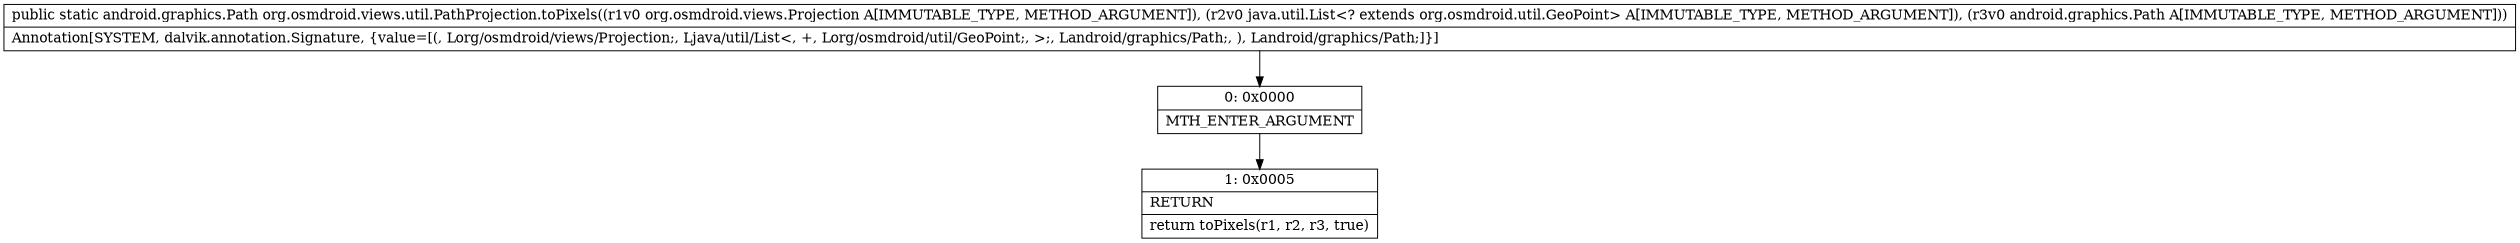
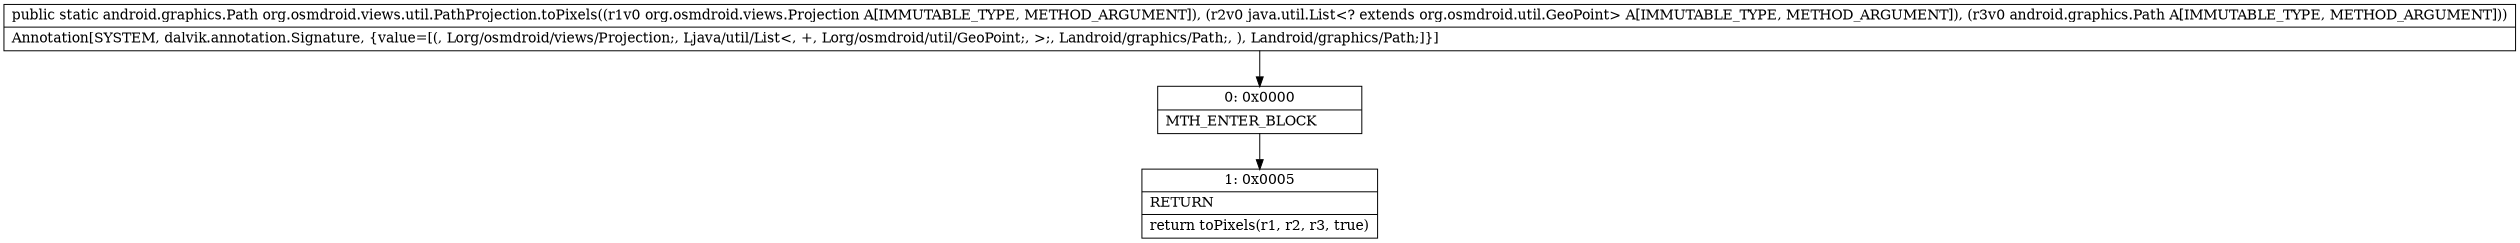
node "0: 0x0000": text "MTH_ENTER_ARGUMENT" -> "MTH_ENTER_BLOCK"
